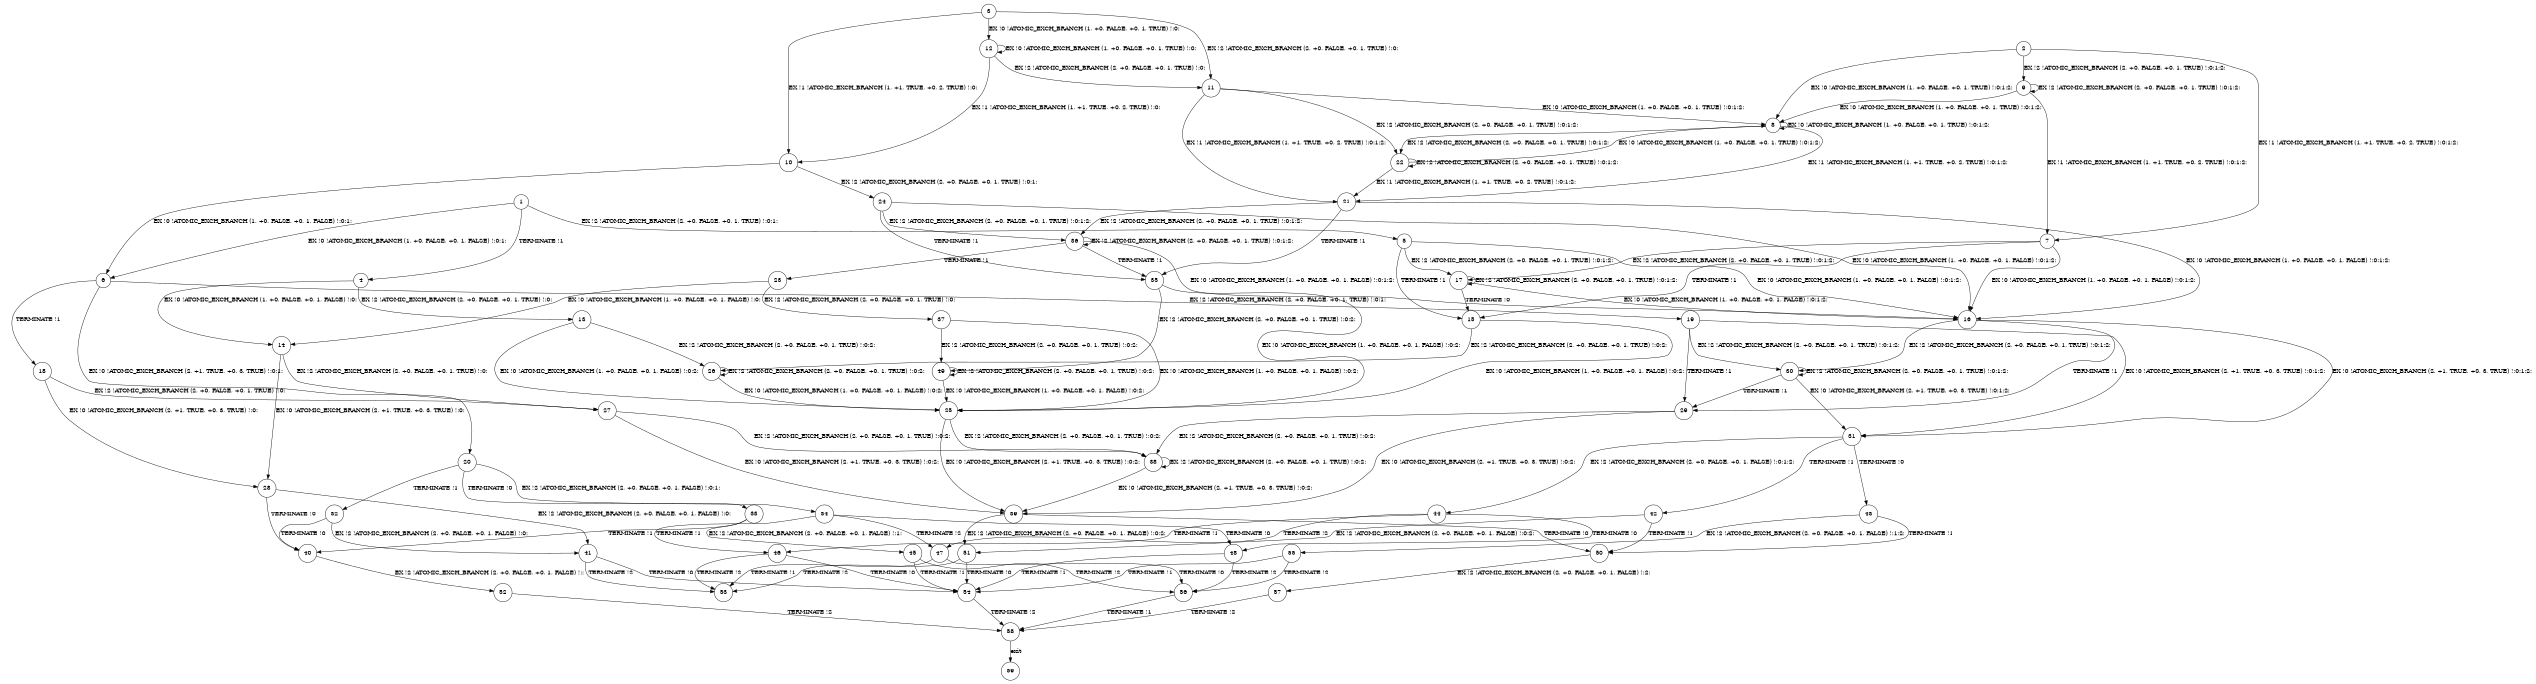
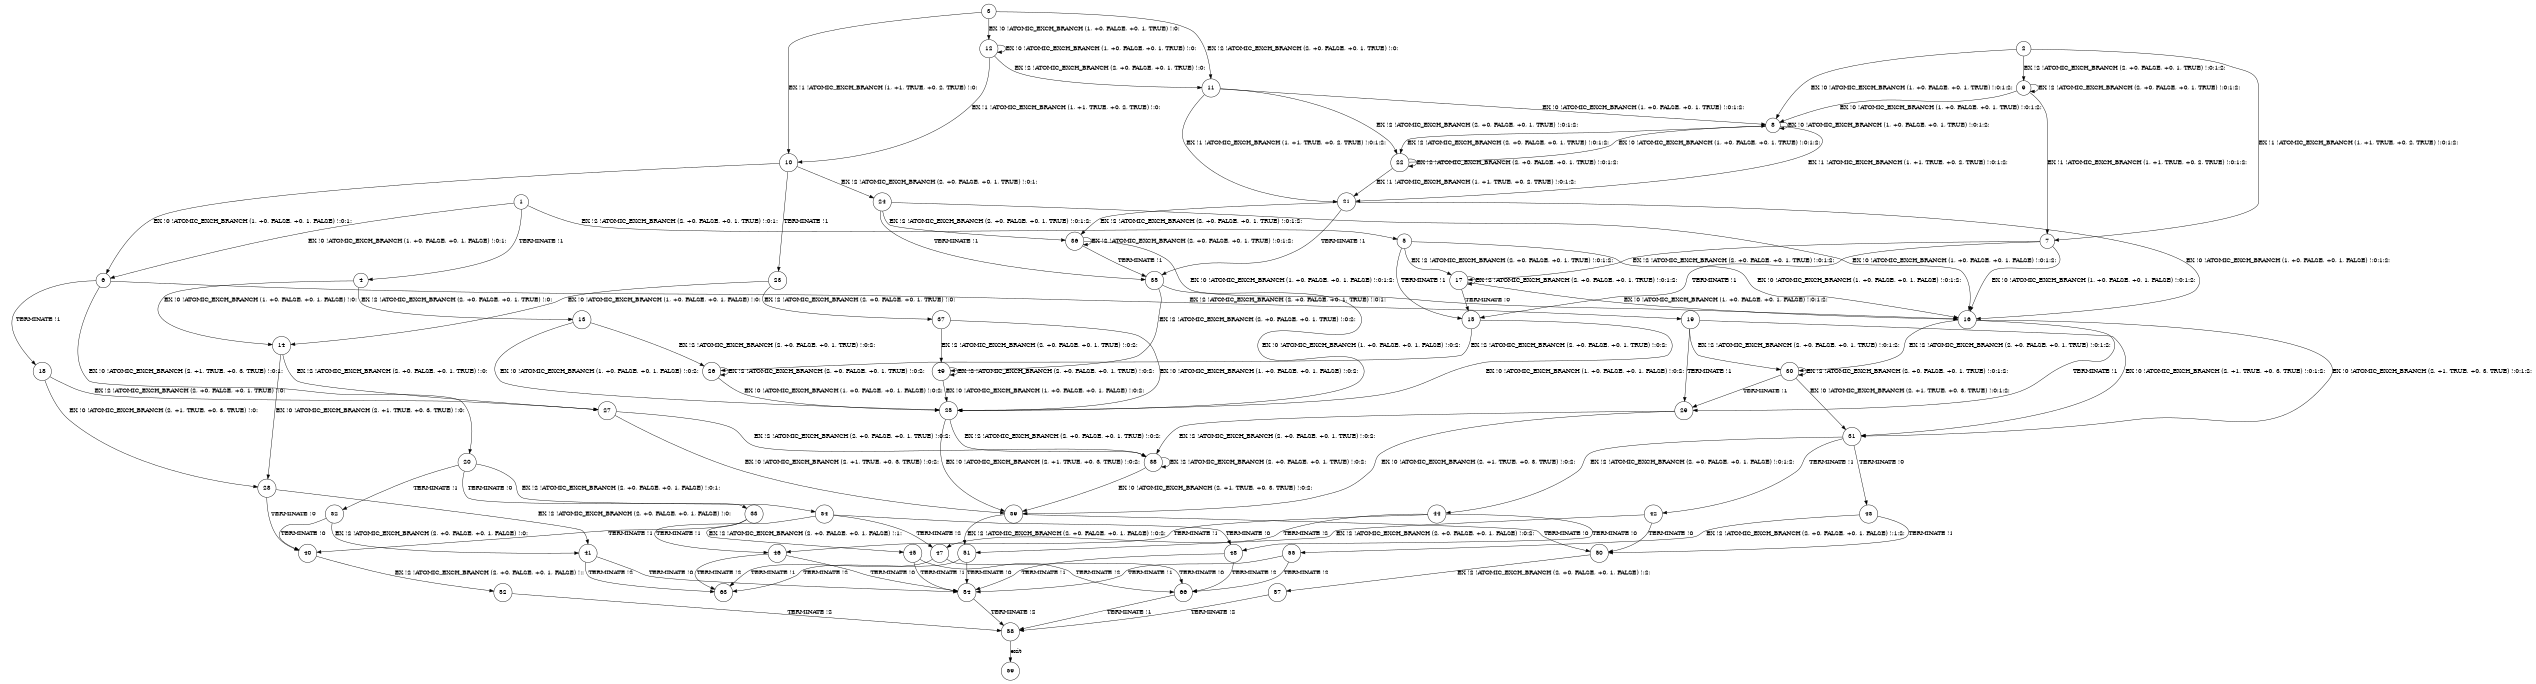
edge "36" -> "23": now "10" -> "23"
edge "42" -> "50": label "TERMINATE !1" -> "TERMINATE !0"
node "53": label "53" -> "63"
node "56": label "56" -> "66"
